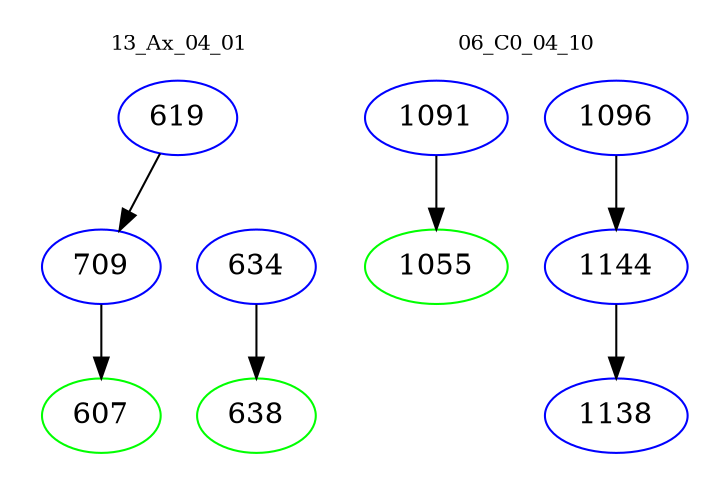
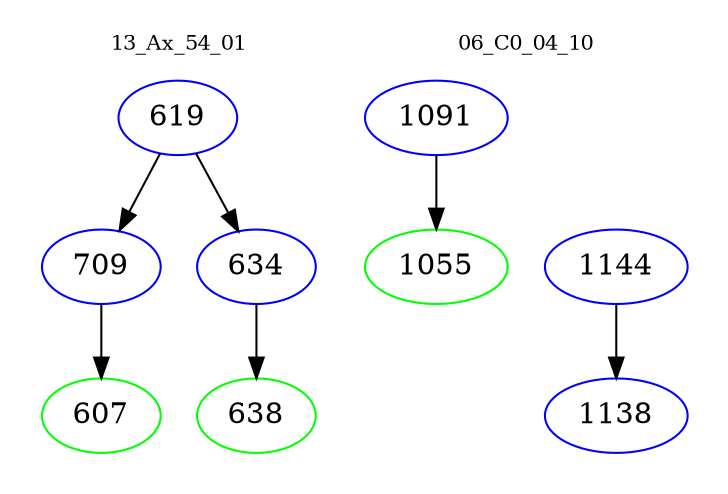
cluster "13_Ax_04_01": label "13_Ax_04_01" -> "13_Ax_54_01"
node "1096": removed
edge "619" -> "634": added
